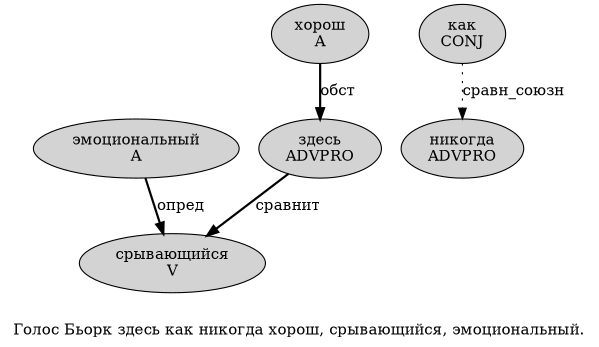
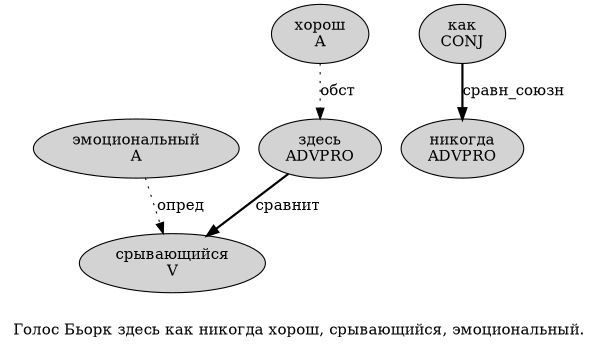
edge "хорош A" -> "здесь ADVPRO": style bold -> dotted
edge "как CONJ" -> "никогда ADVPRO": style dotted -> bold
edge "эмоциональный A" -> "срывающийся V": style bold -> dotted
